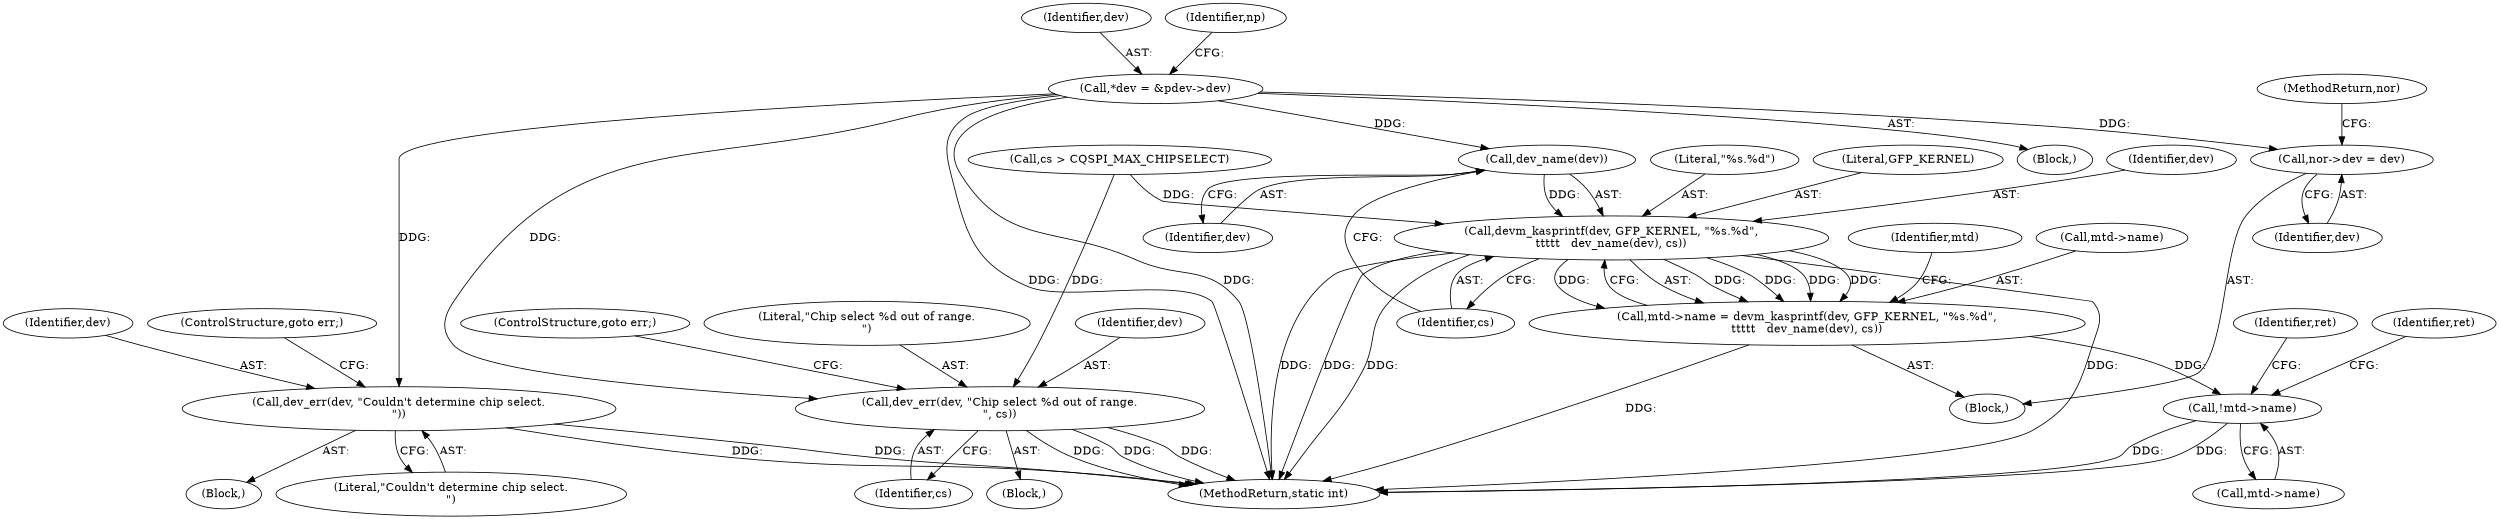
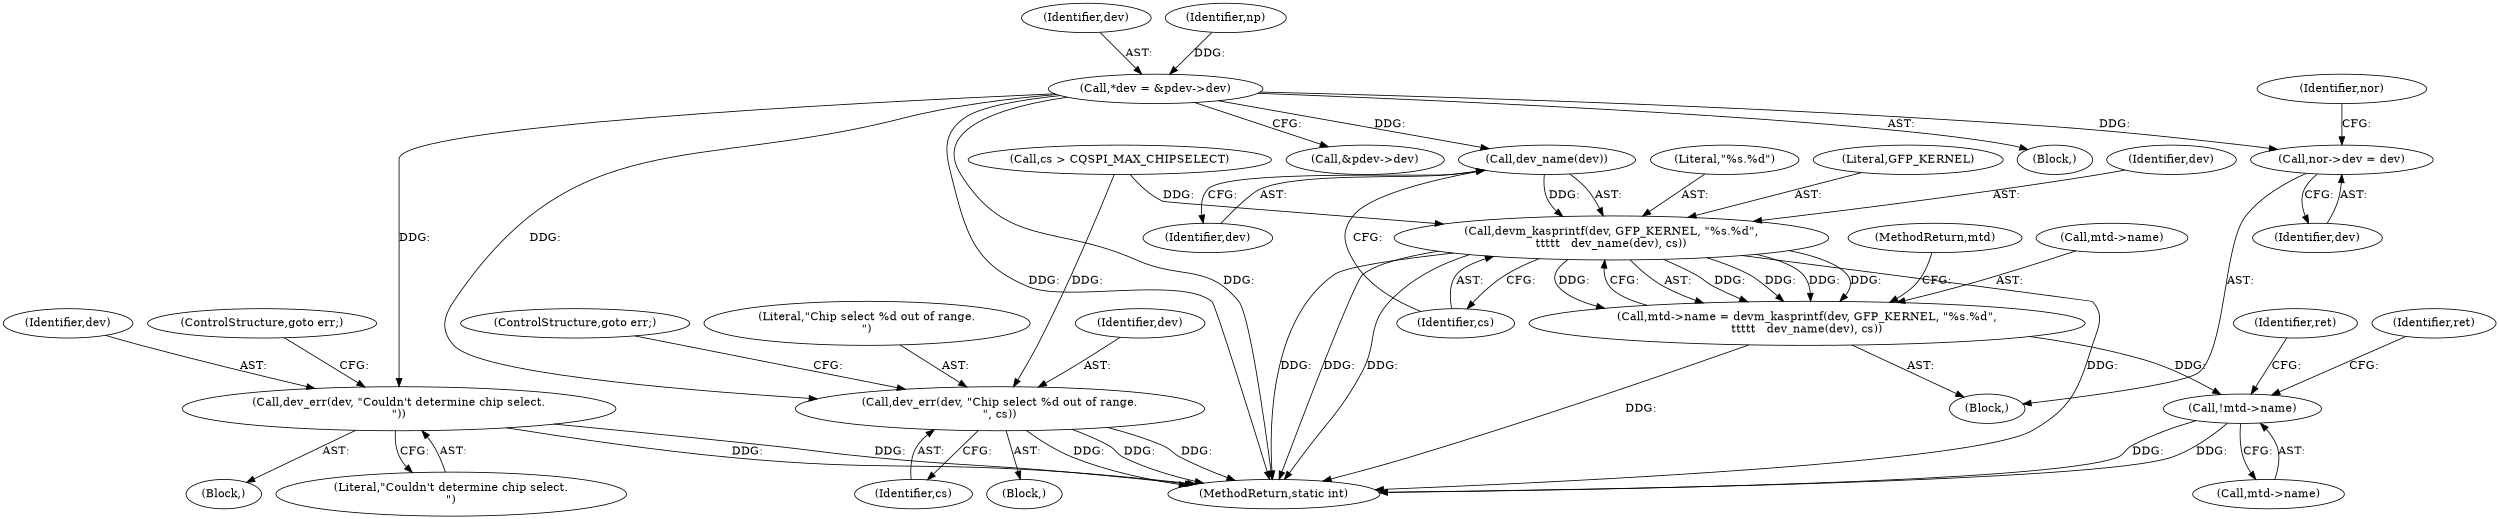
edge "(Identifier,np)" -> "(Call,*dev = &pdev->dev)": label "CFG: " -> "DDG: "
node "(MethodReturn,nor)": label "(MethodReturn,nor)" -> "(Identifier,nor)"
node "(Call,&pdev->dev)": added
node "(Identifier,mtd)": label "(Identifier,mtd)" -> "(MethodReturn,mtd)"
